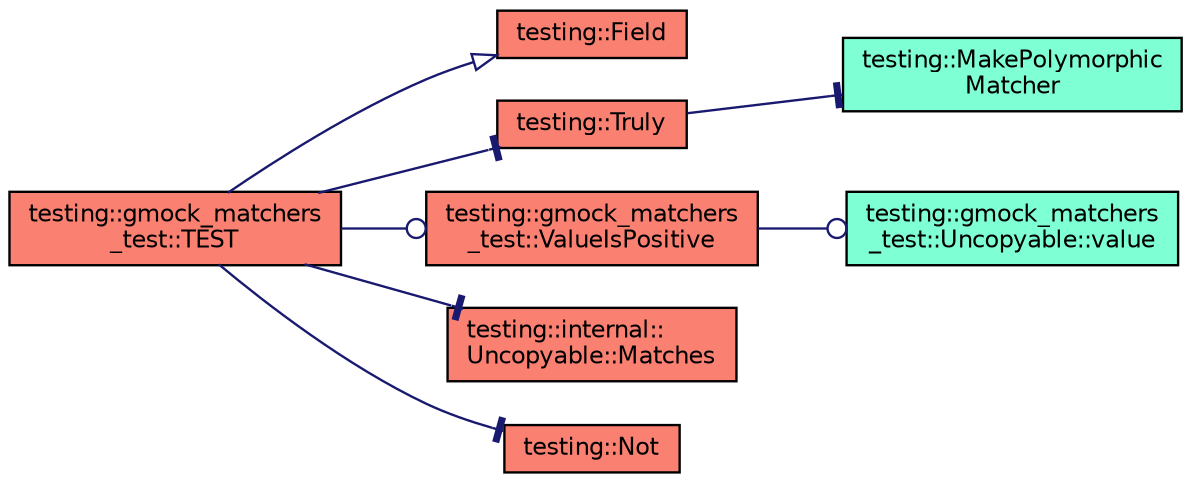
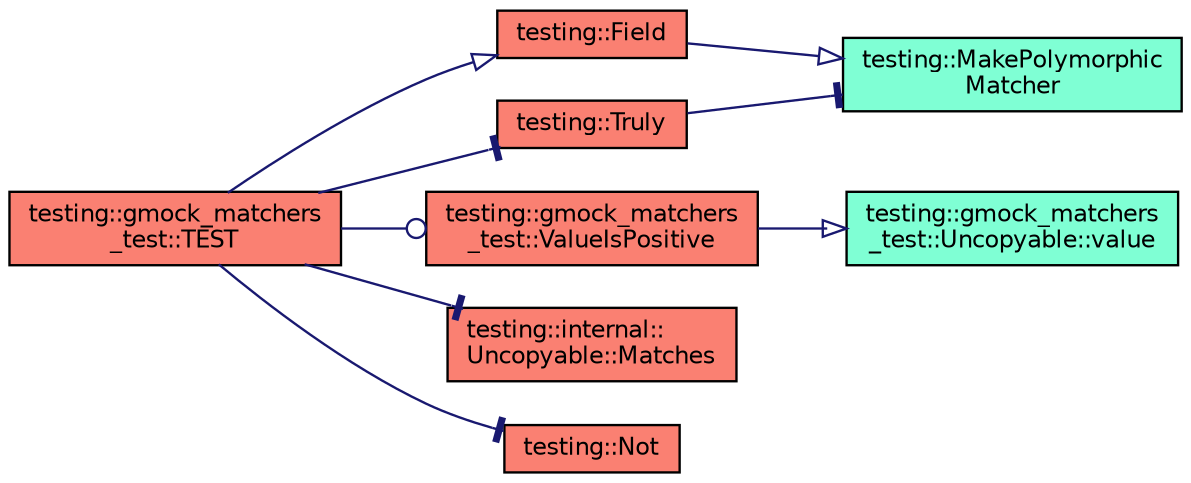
edge "testing::Field" -> "testing::MakePolymorphic Matcher": added
edge "testing::gmock_matchers _test::ValueIsPositive" -> "testing::gmock_matchers _test::Uncopyable::value": arrowhead odot -> onormal
